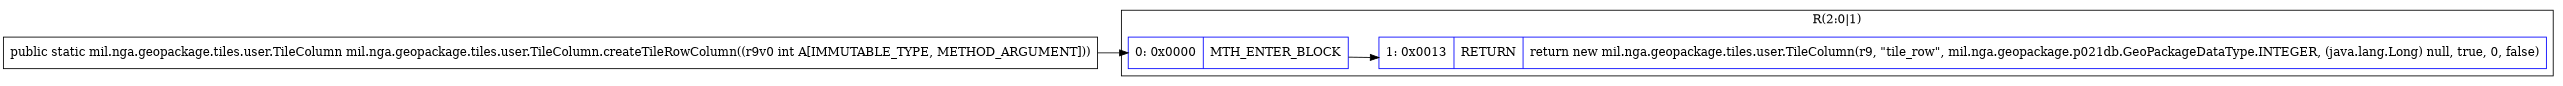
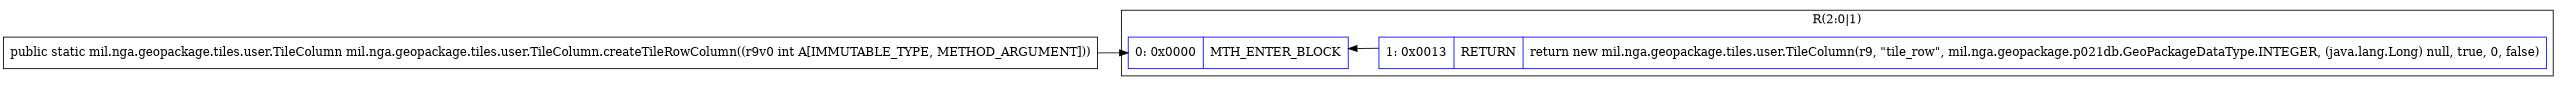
edge "0: 0x0000" -> "1: 0x0013": reversed
